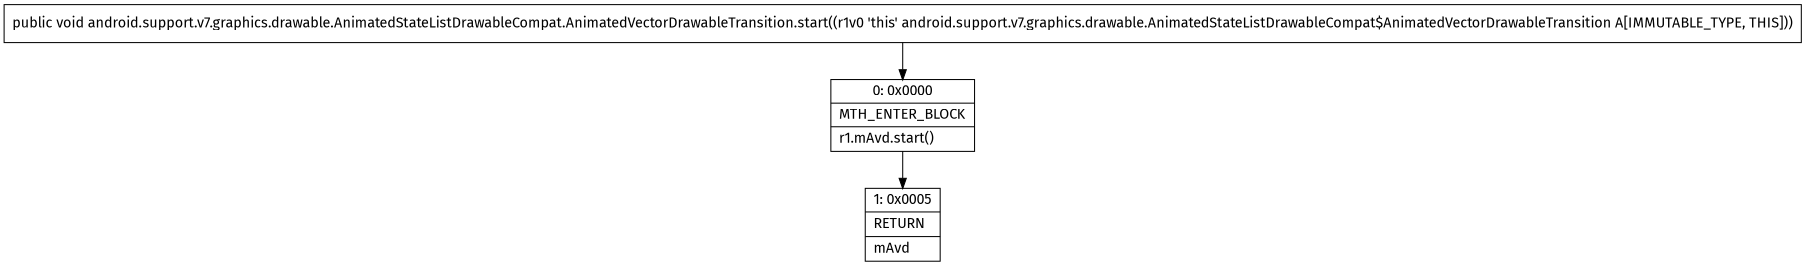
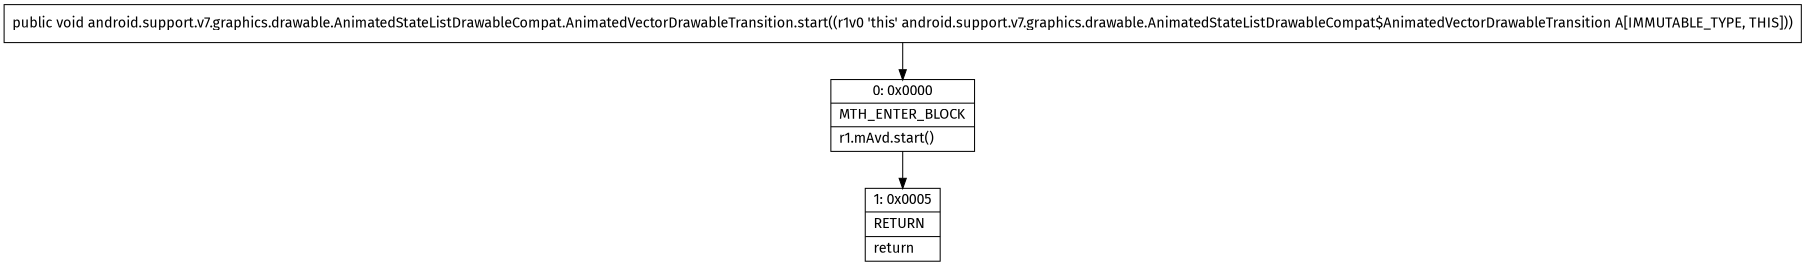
node "1: 0x0005": text "mAvd" -> "return"
